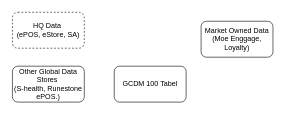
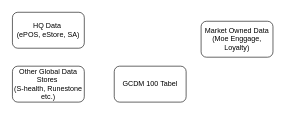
node "HQ Data (ePOS, eStore, SA)": style dashed -> solid
node "Other Global Data Stores (S-health, Runestone ePOS.)": label "Other Global Data Stores (S-health, Runestone ePOS.)" -> "Other Global Data Stores (S-health, Runestone etc.)"
